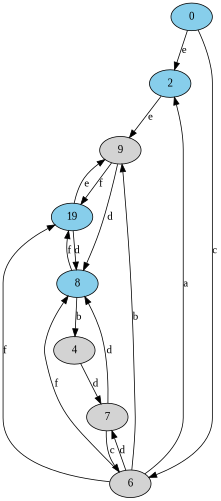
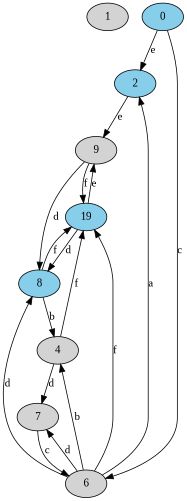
node "1": added
edge "4" -> "19": added, label "f"
edge "6" -> "9": now "6" -> "4"
edge "7" -> "8": removed, label "d"
edge "6" -> "8": label "f" -> "d"
